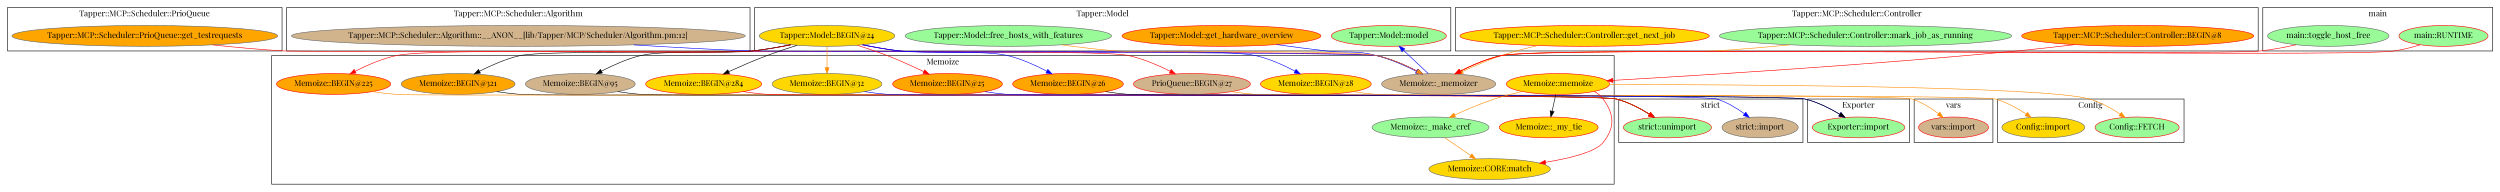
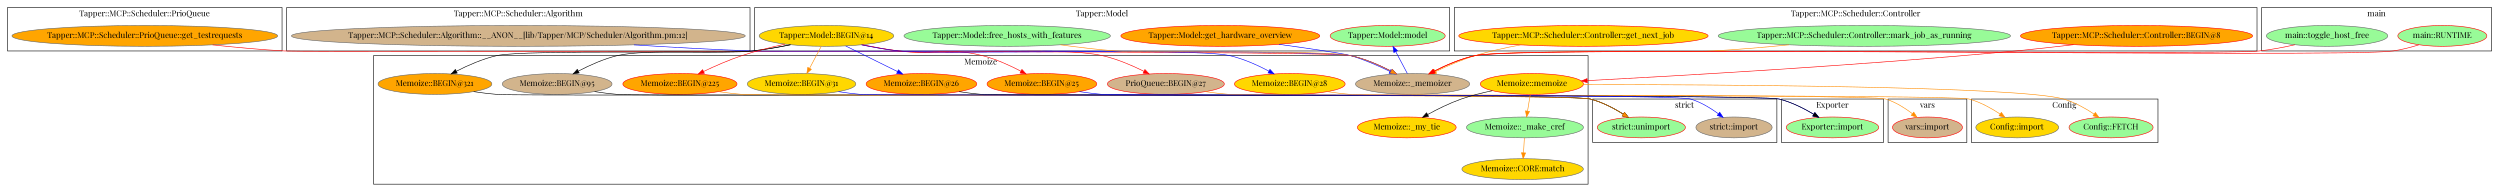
node "Tapper::Model::BEGIN@24": label "Tapper::Model::BEGIN@24" -> "Tapper::Model::BEGIN@14"
node "Memoize::BEGIN@284": removed
node "Memoize::BEGIN@32": label "Memoize::BEGIN@32" -> "Memoize::BEGIN@31"
edge "Memoize::memoize" -> "Memoize::CORE:match": removed
